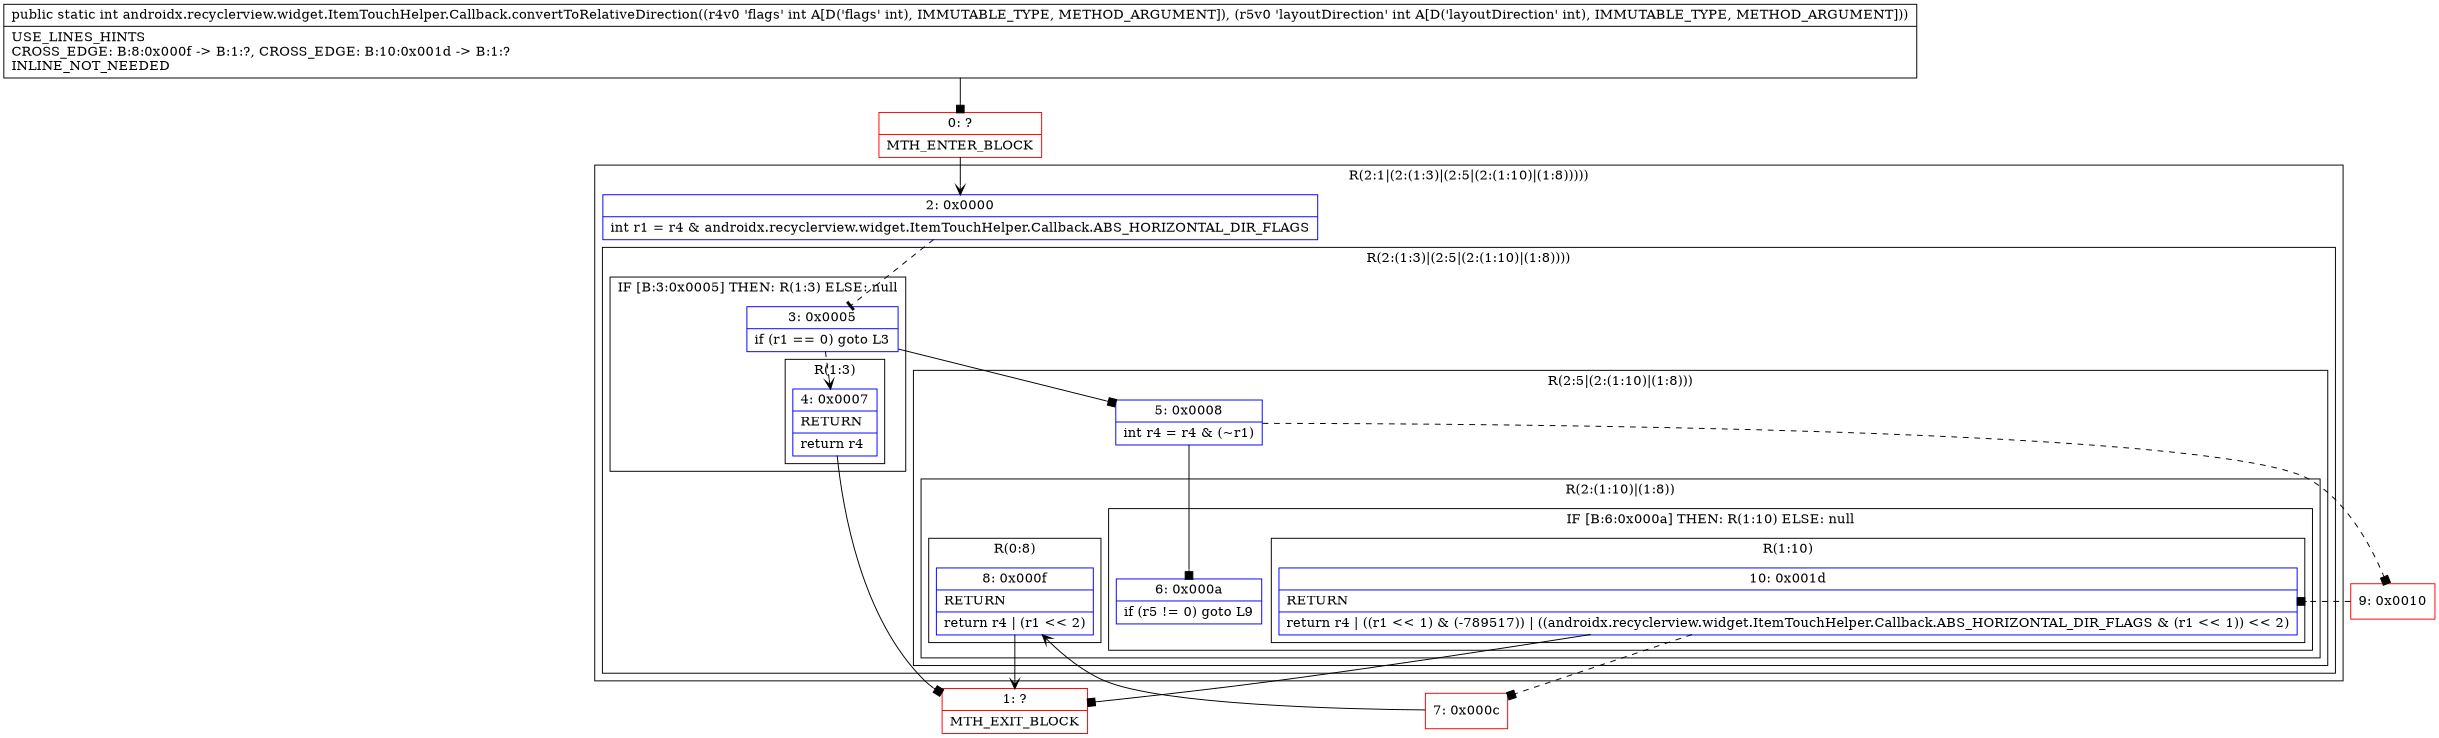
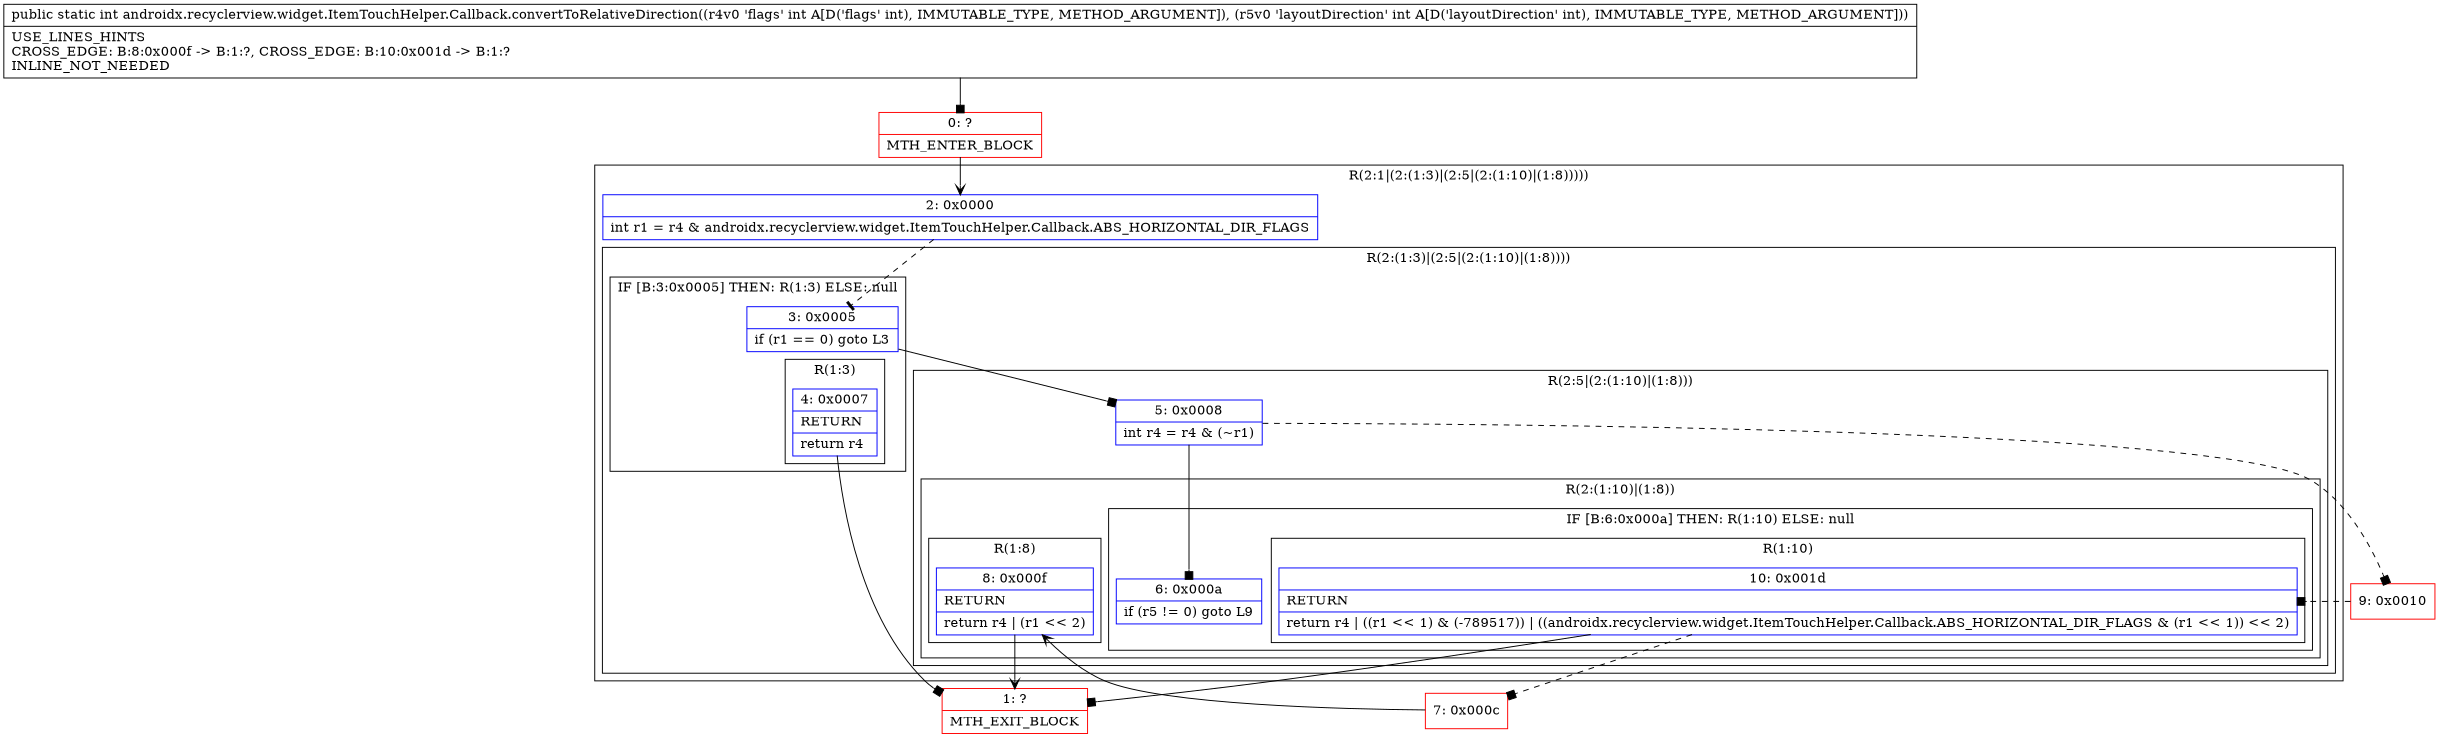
edge "3: 0x0005" -> "4: 0x0007": removed
cluster "R(0:8)": label "R(0:8)" -> "R(1:8)"
